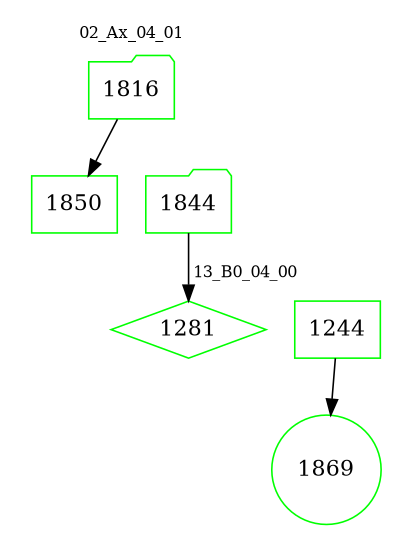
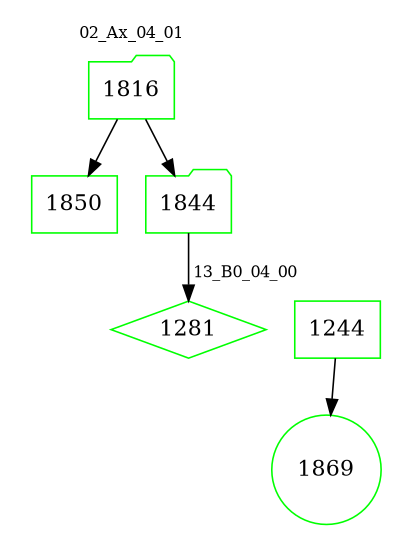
edge "1816" -> "1844": added
